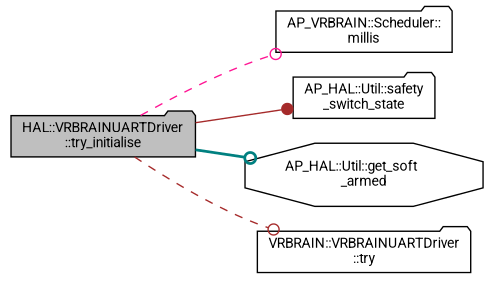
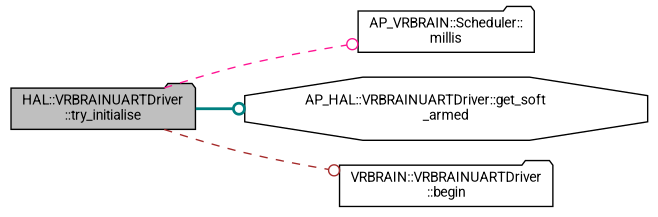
node "AP_HAL::Util::safety _switch_state": removed
node "AP_HAL::Util::get_soft _armed": label "AP_HAL::Util::get_soft _armed" -> "AP_HAL::VRBRAINUARTDriver::get_soft _armed"
node "VRBRAIN::VRBRAINUARTDriver ::try": label "VRBRAIN::VRBRAINUARTDriver ::try" -> "VRBRAIN::VRBRAINUARTDriver ::begin"
